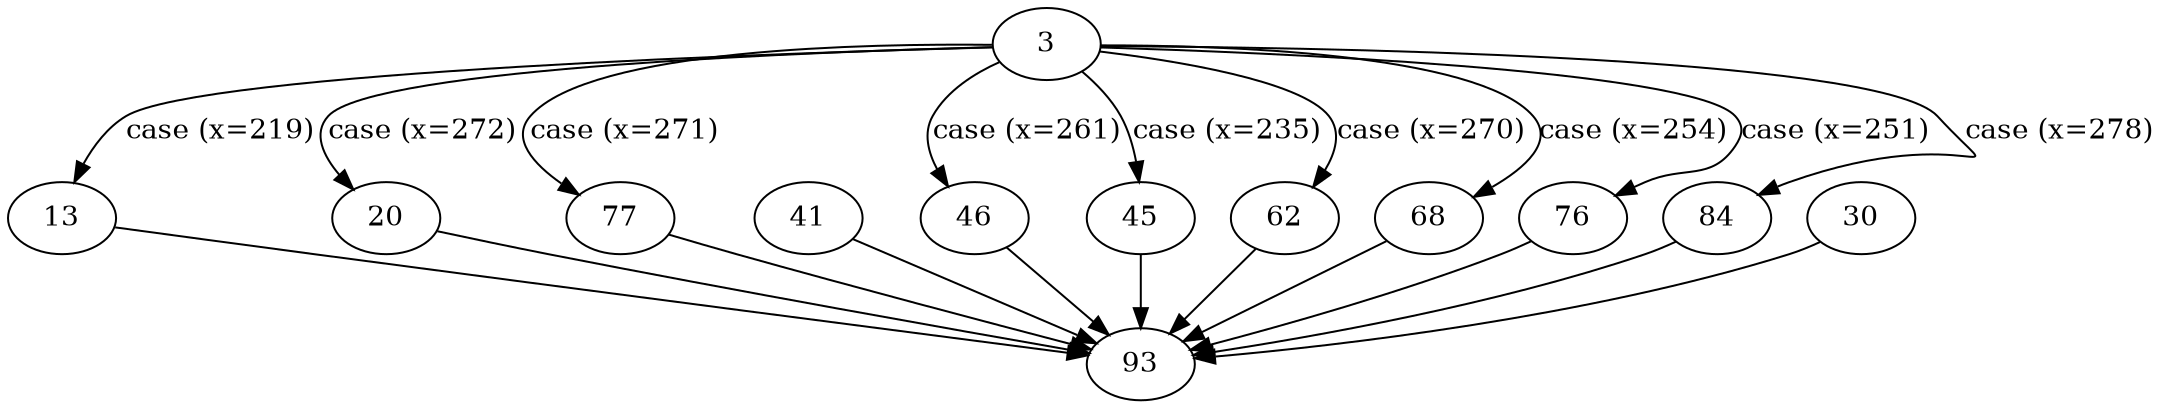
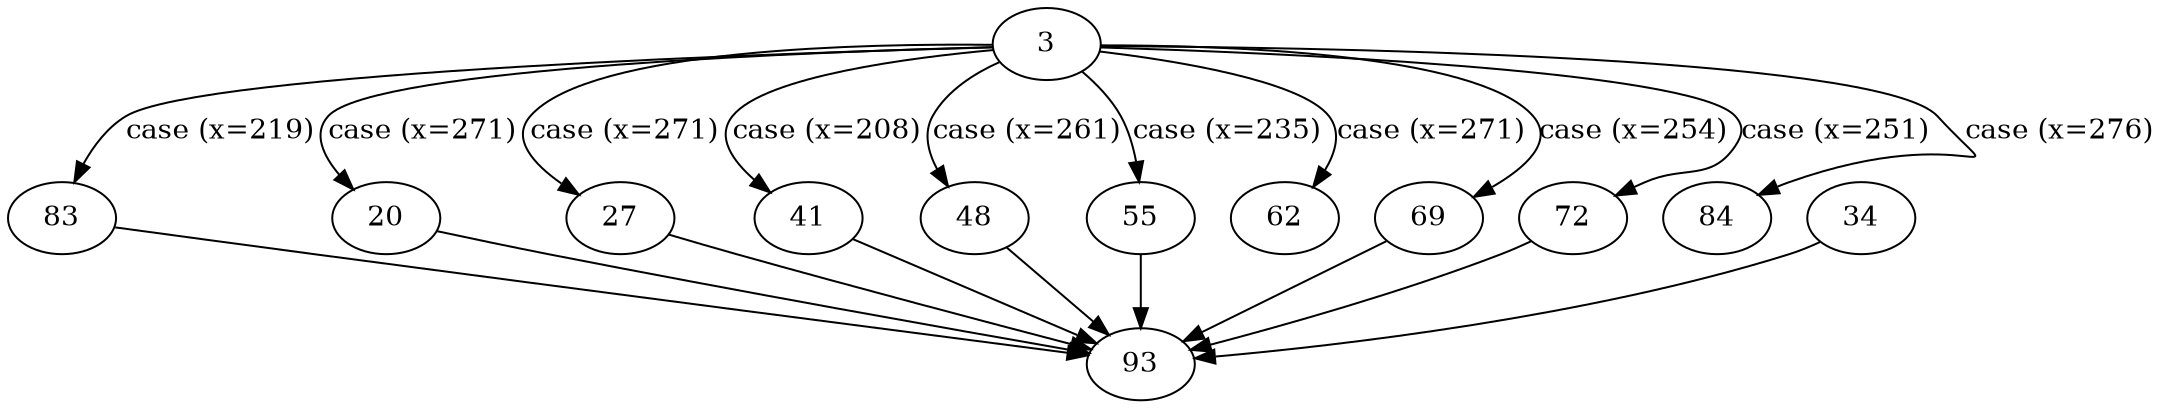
edge "3" -> "41": added, label "case (x=208)"
edge "3" -> "20": label "case (x=272)" -> "case (x=271)"
edge "3" -> "62": label "case (x=270)" -> "case (x=271)"
edge "3" -> "84": label "case (x=278)" -> "case (x=276)"
node "13": label "13" -> "83"
node "77": label "77" -> "27"
node "46": label "46" -> "48"
node "45": label "45" -> "55"
node "68": label "68" -> "69"
node "76": label "76" -> "72"
node "30": label "30" -> "34"
edge "62" -> "93": removed
edge "84" -> "93": removed
